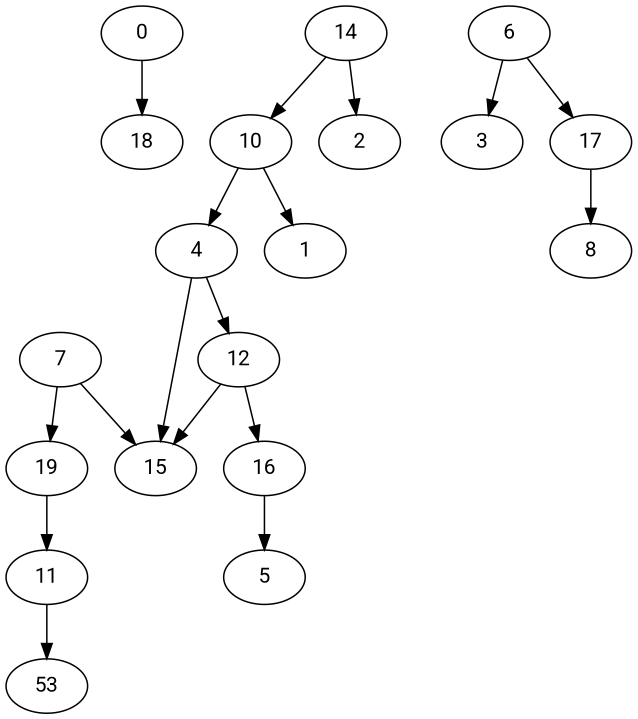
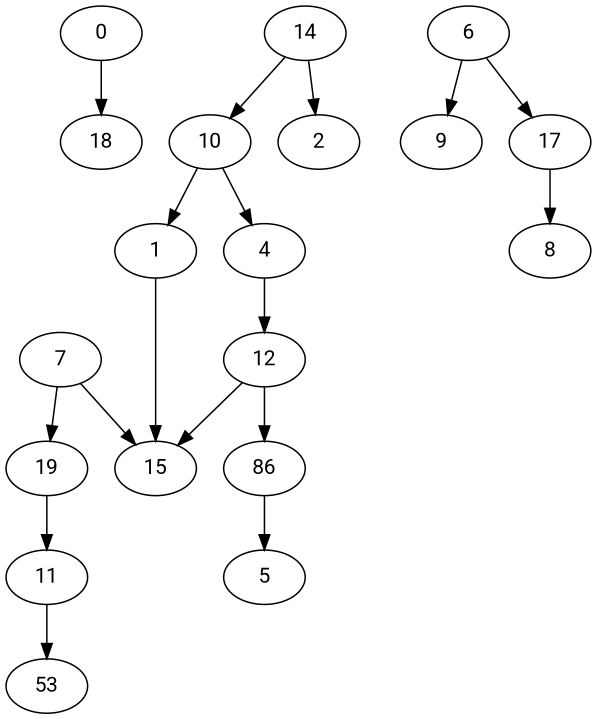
node "3": label "3" -> "9"
edge "4" -> "15": now "1" -> "15"
node "16": label "16" -> "86"
